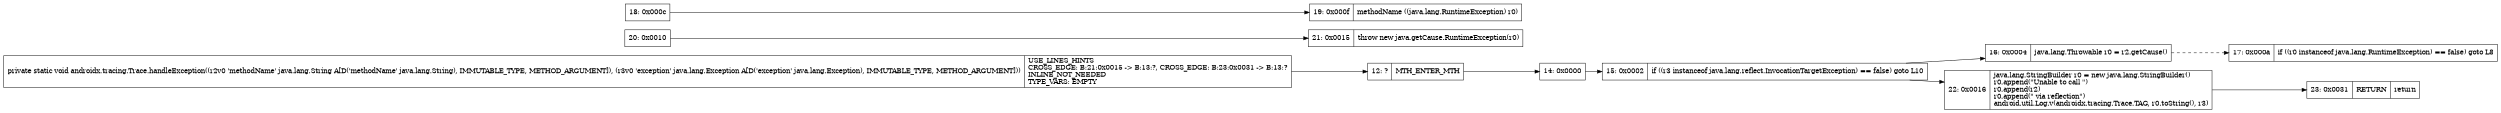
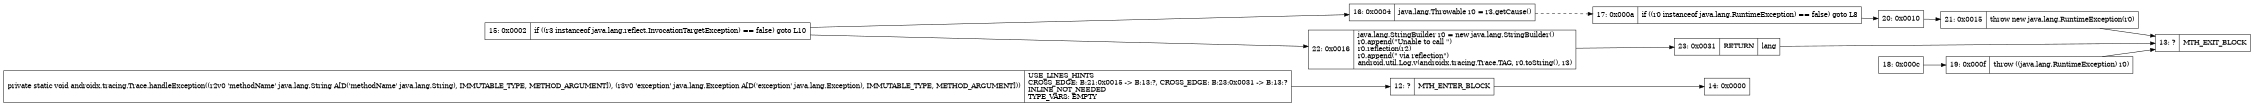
node "19: 0x000f": text "methodName ((java.lang.RuntimeException) r0)" -> "throw ((java.lang.RuntimeException) r0)"
edge "17: 0x000a" -> "20: 0x0010": added
node "21: 0x0015": text "throw new java.getCause.RuntimeException(r0)" -> "throw new java.lang.RuntimeException(r0)"
node "13: ?": added
node "16: 0x0004": text "java.lang.Throwable r0 = r2.getCause()" -> "java.lang.Throwable r0 = r3.getCause()"
node "12: ?": text "MTH_ENTER_MTH" -> "MTH_ENTER_BLOCK"
edge "14: 0x0000" -> "15: 0x0002": removed
node "22: 0x0016": text "r0.append(r2)" -> "r0.reflection(r2)"
node "23: 0x0031": text "return" -> "lang"
